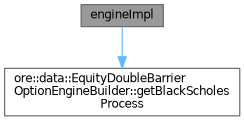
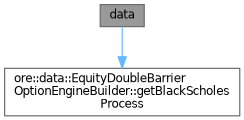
node "engineImpl": label "engineImpl" -> "data"
